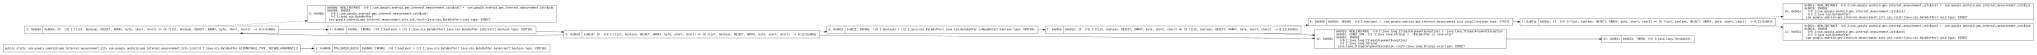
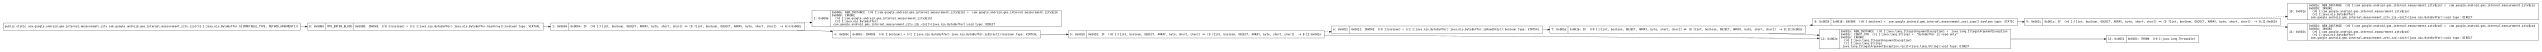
edge "5: 0x0010" -> "1: 0x0004": now "0: 0x0000" -> "1: 0x0004"
